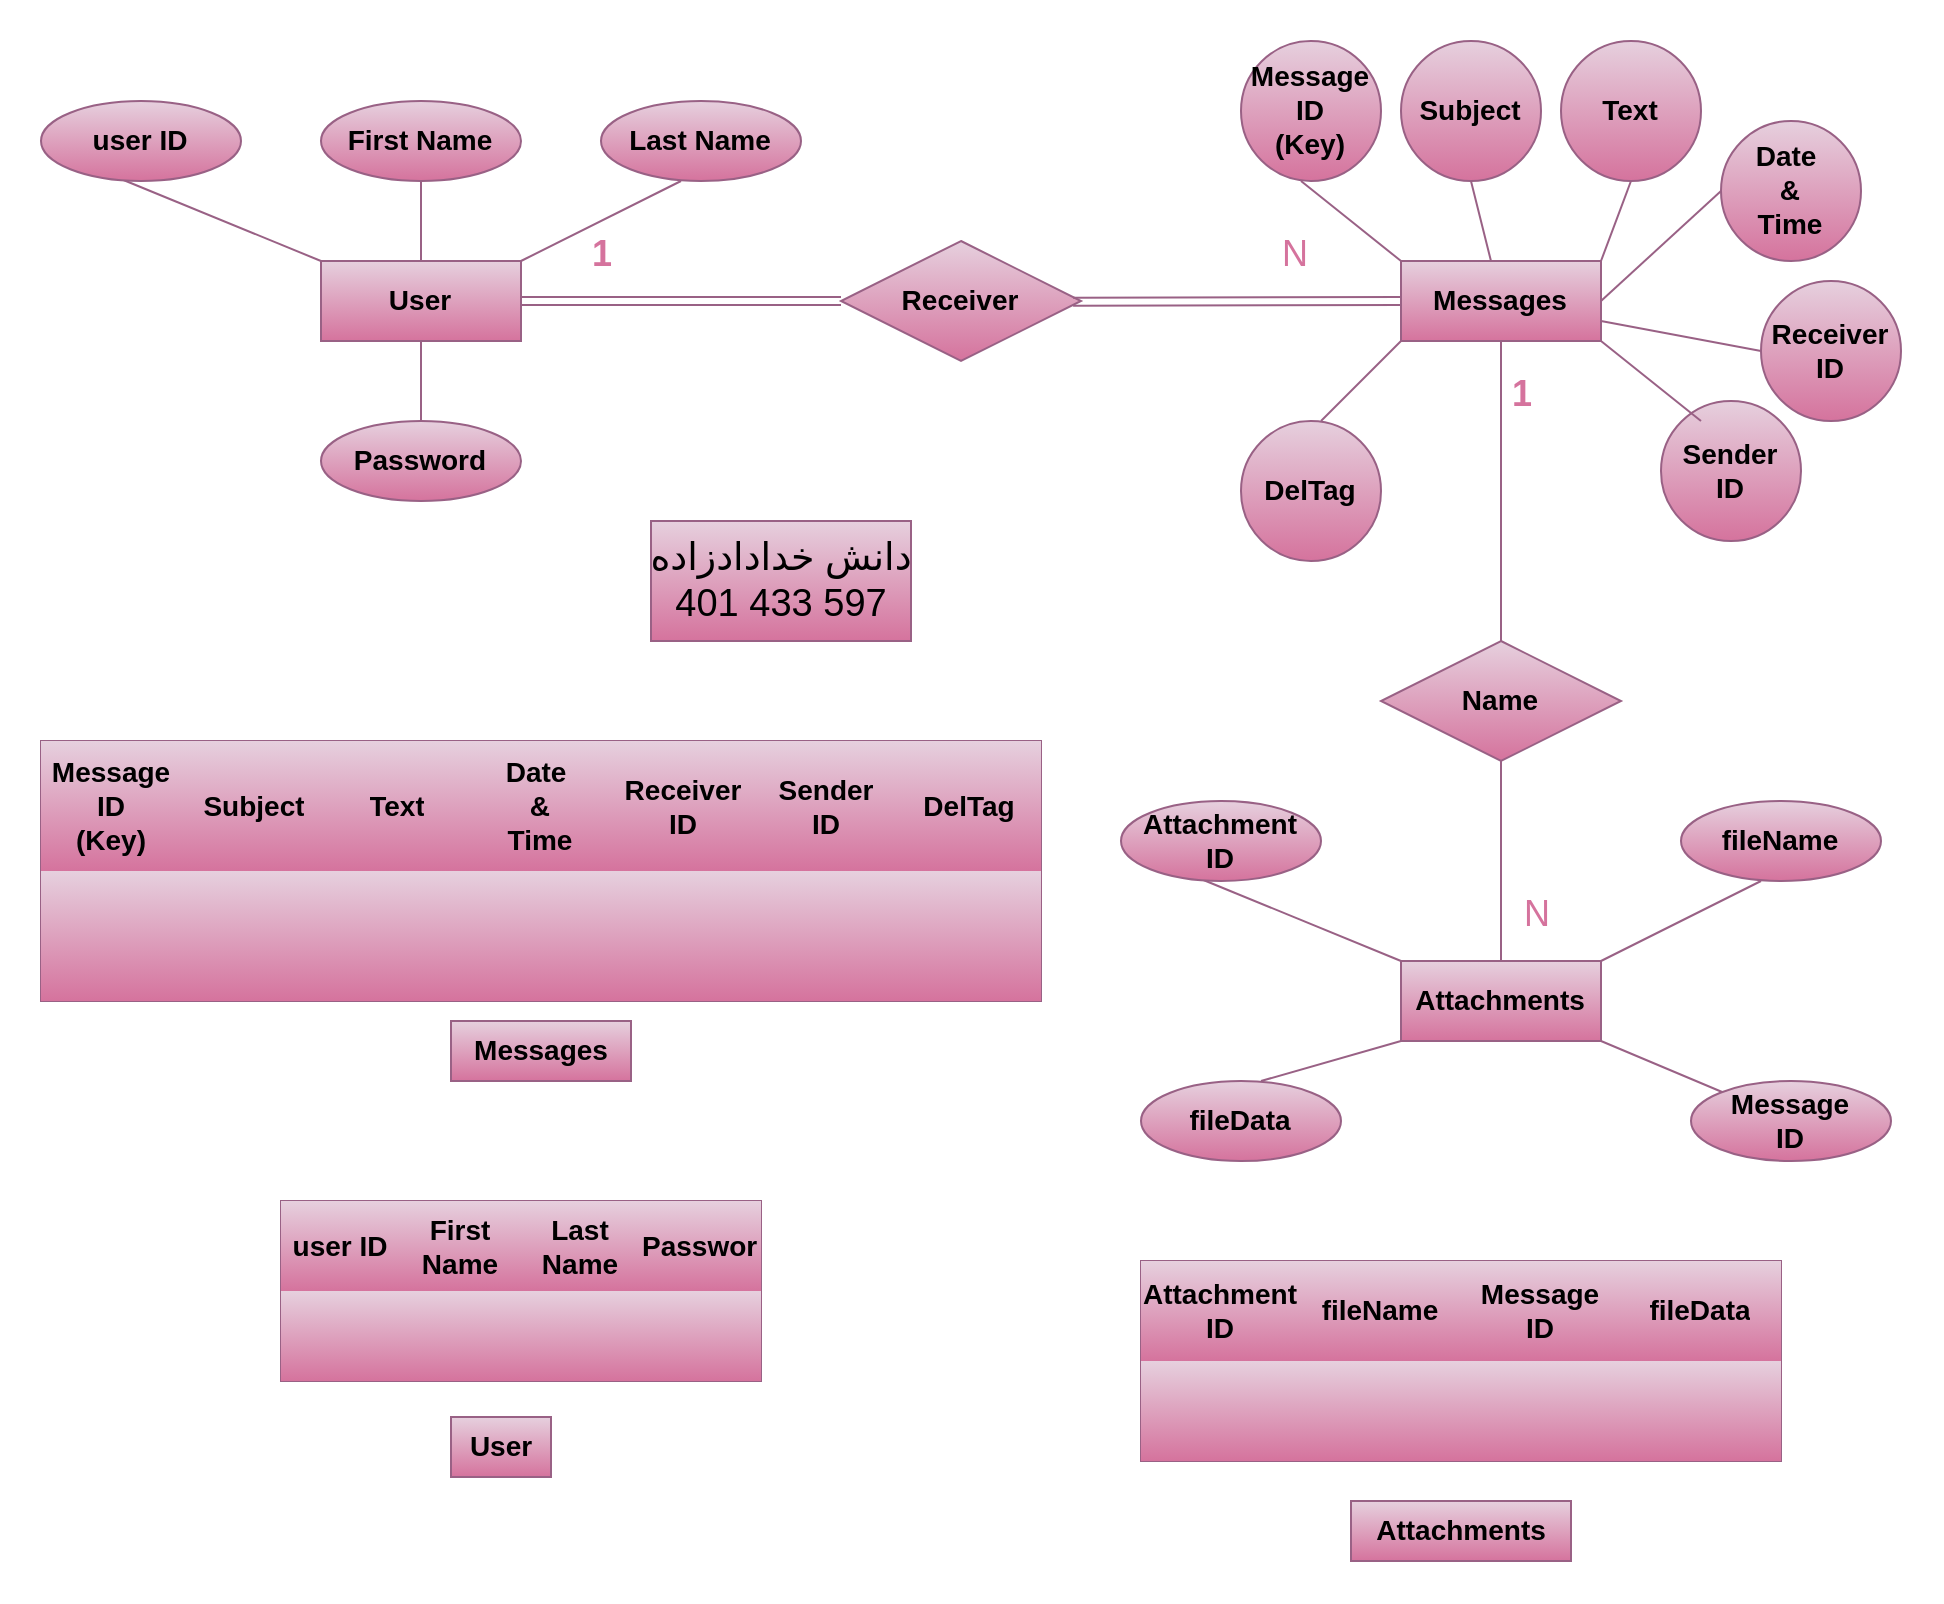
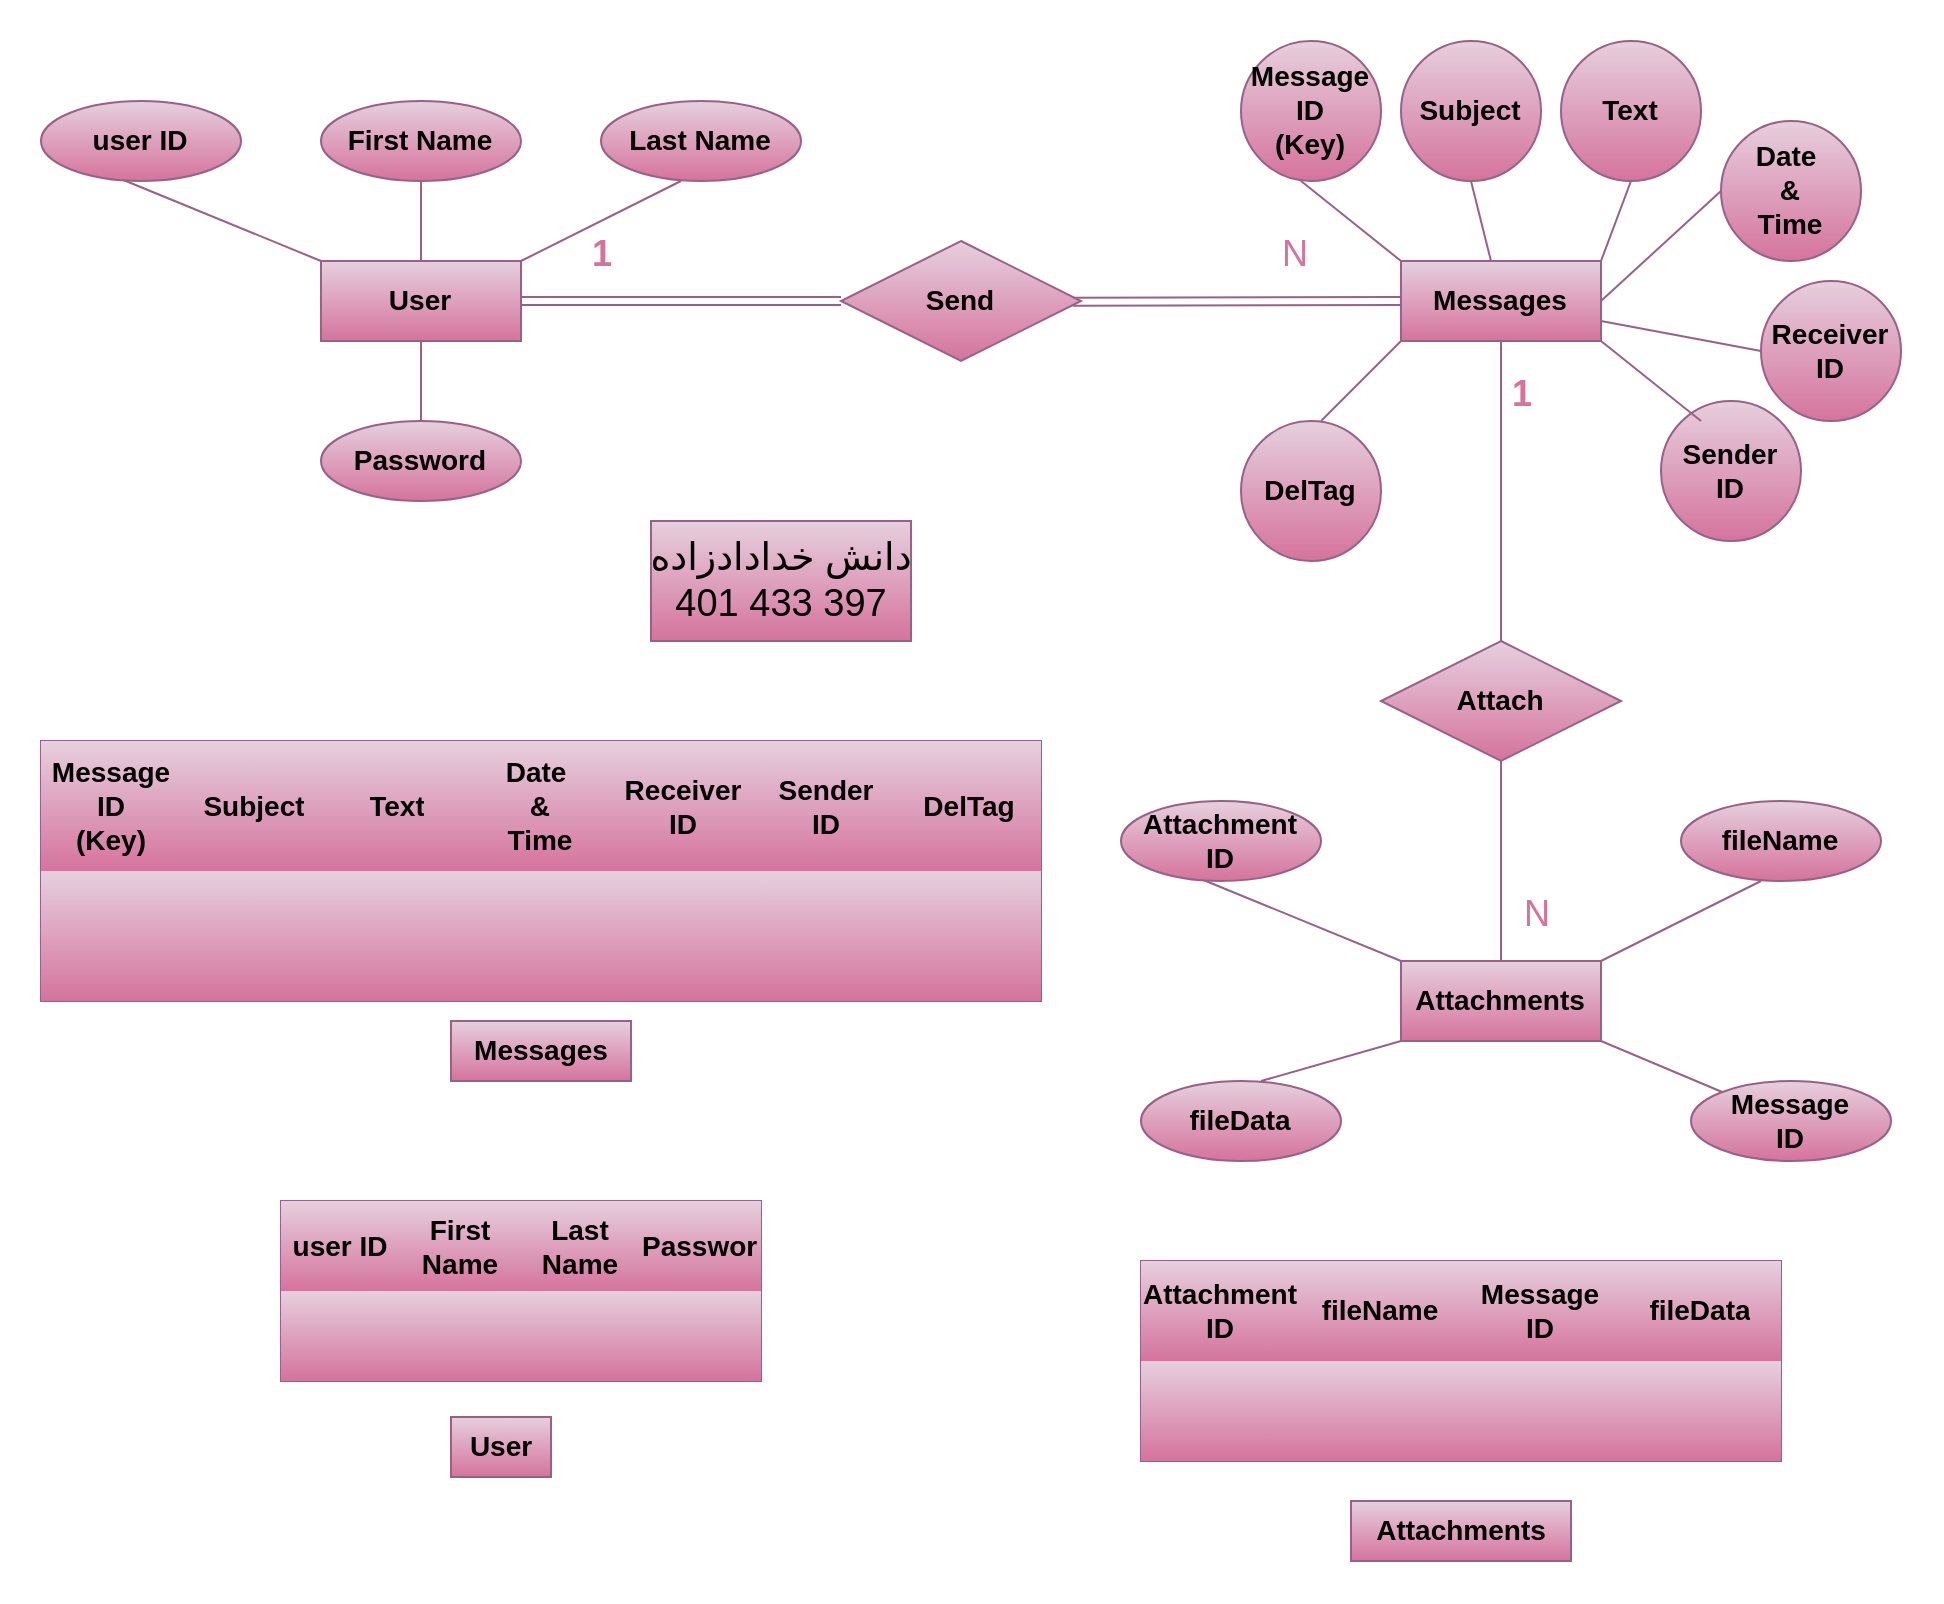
node "Receiver": label "Receiver" -> "Send"
node "دانش خدادادزاده 401 433 597": label "دانش خدادادزاده 401 433 597" -> "دانش خدادادزاده 401 433 397"
node "Name": label "Name" -> "Attach"
